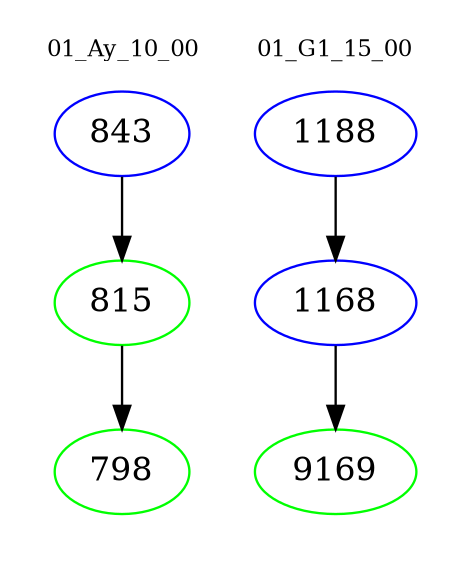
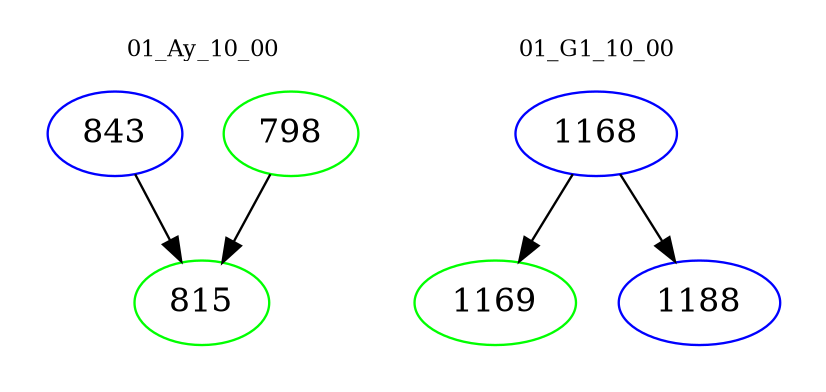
cluster "01_G1_15_00": label "01_G1_15_00" -> "01_G1_10_00"
edge "1188" -> "1168": reversed
edge "815" -> "798": reversed
node "9169": label "9169" -> "1169"
